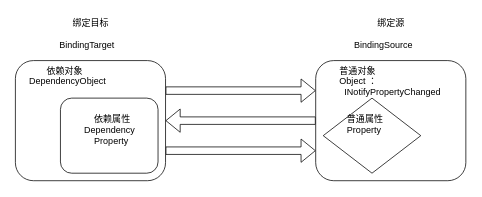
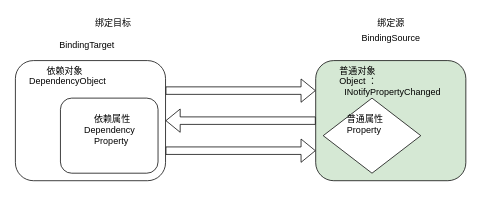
node "绑定目标": moved (90, 23) -> (113, 23)
node "BindingSource": moved (383, 45) -> (390, 38)
node "普通对象 Object ： INotifyPropertyChanged": fillcolor #ffffff -> #d5e8d4
